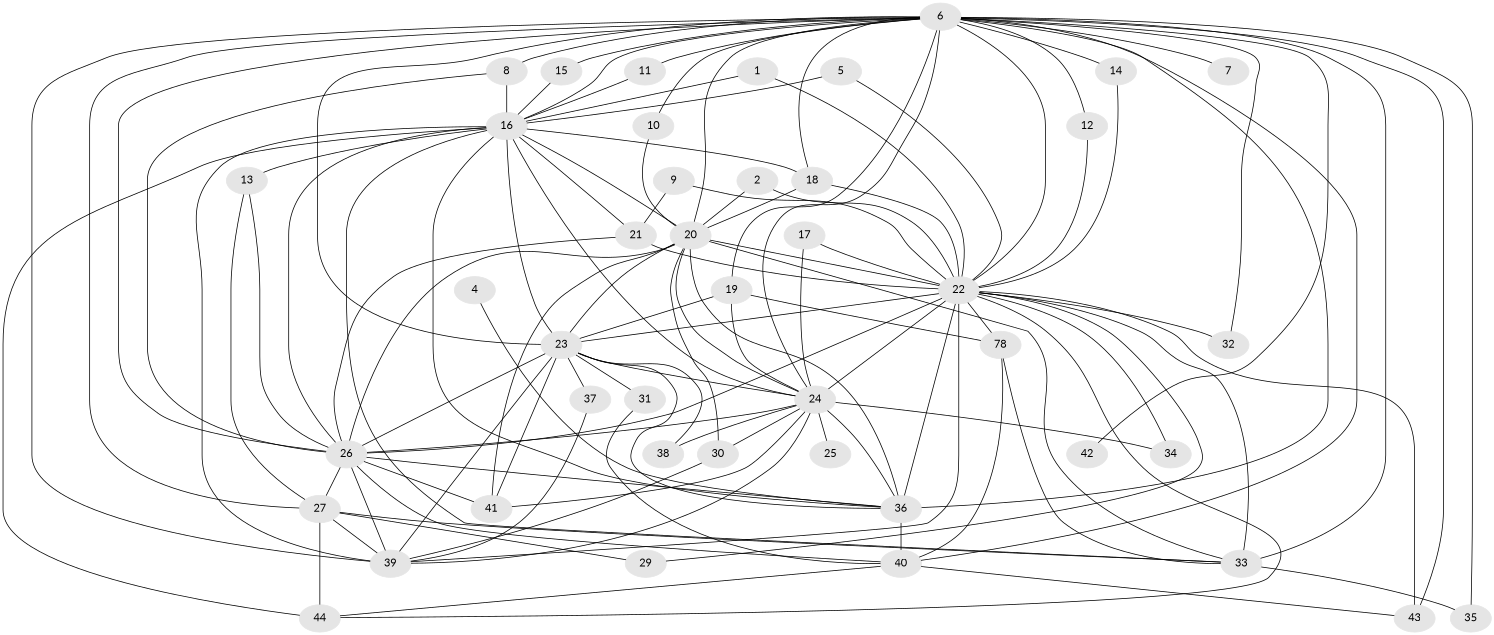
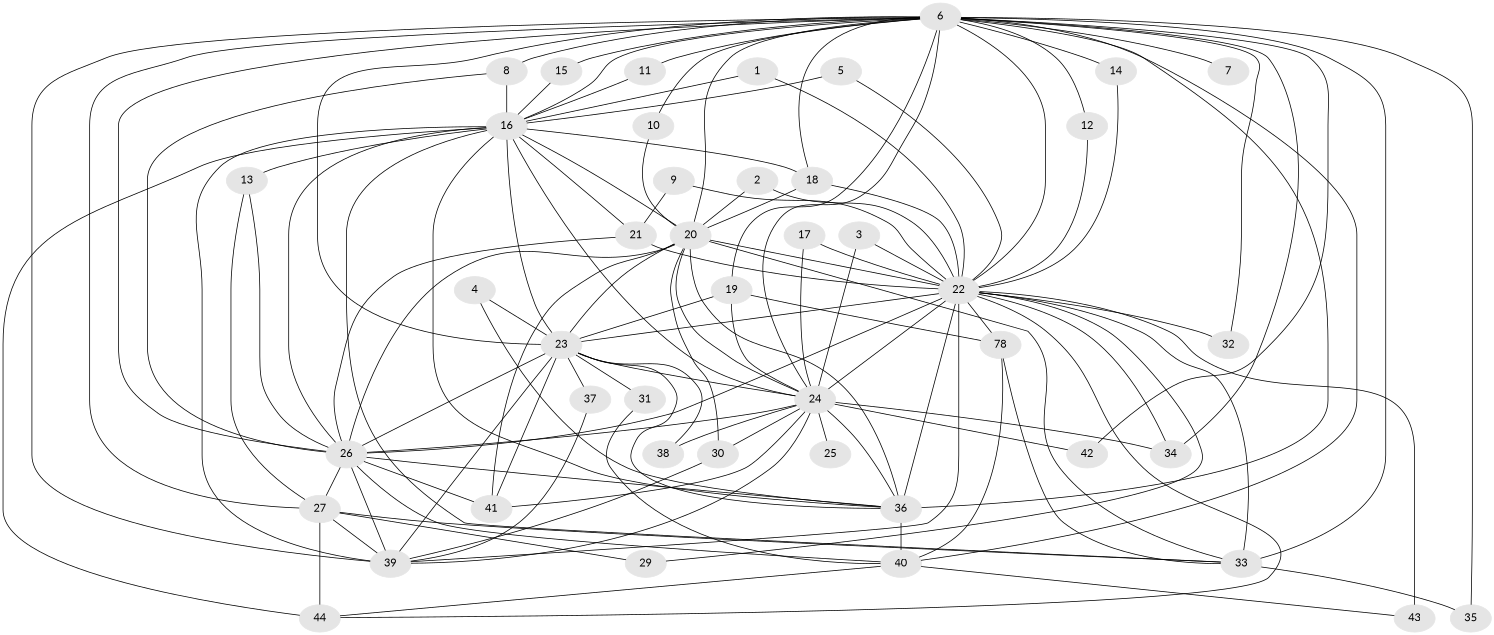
edge "6" -- "43": now "6" -- "34"
node "3": added
edge "4" -- "23": added
edge "24" -- "42": added
